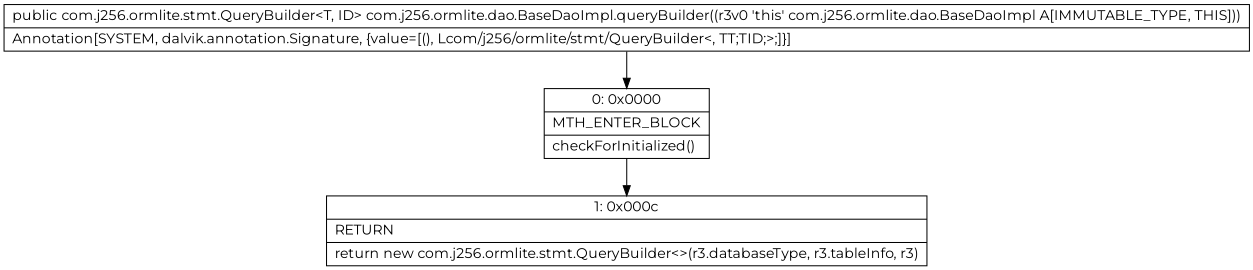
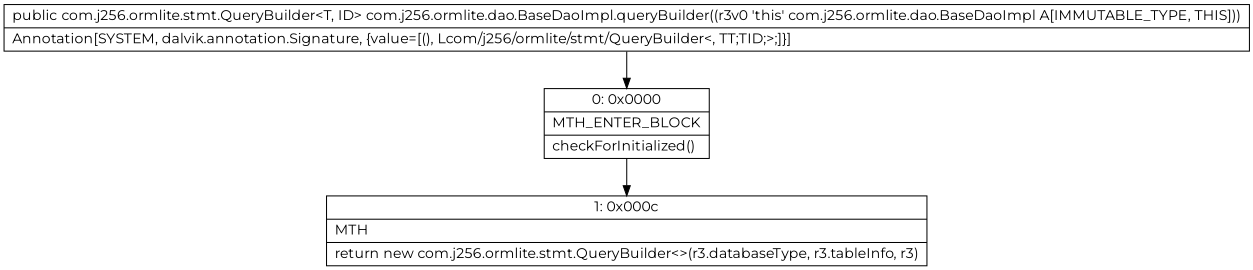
node "1: 0x000c": text "RETURN" -> "MTH"
